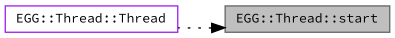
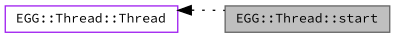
edge "EGG::Thread::Thread" -> "EGG::Thread::start": reversed
